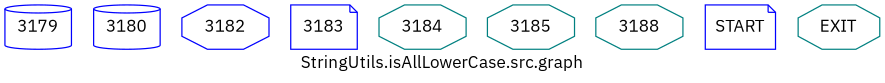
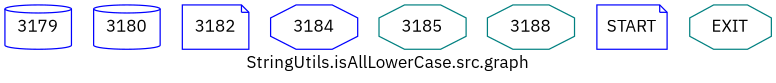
node "3182": shape octagon -> note
node "3183": removed
node "3184": color teal -> blue
